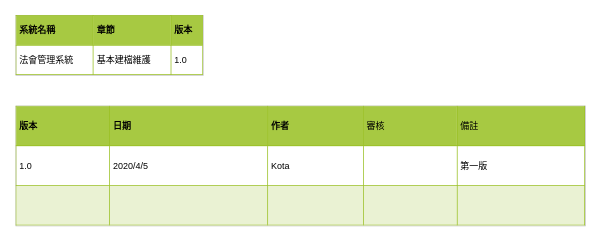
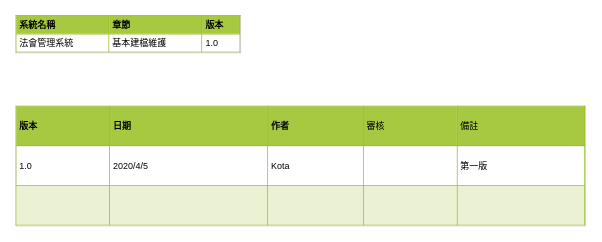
node "系統名稱章節版本 法會管理系統 基本建檔維護 1.0": size 188x60 -> 225x38
